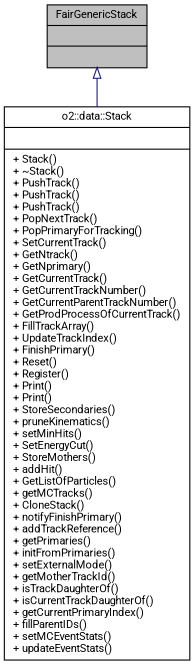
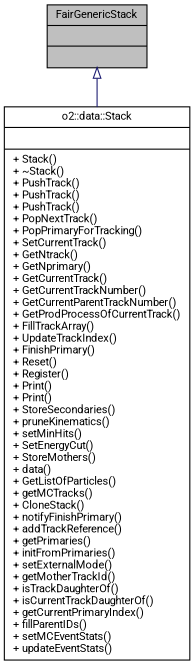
node "o2::data::Stack": text "+ addHit()" -> "+ data()"
